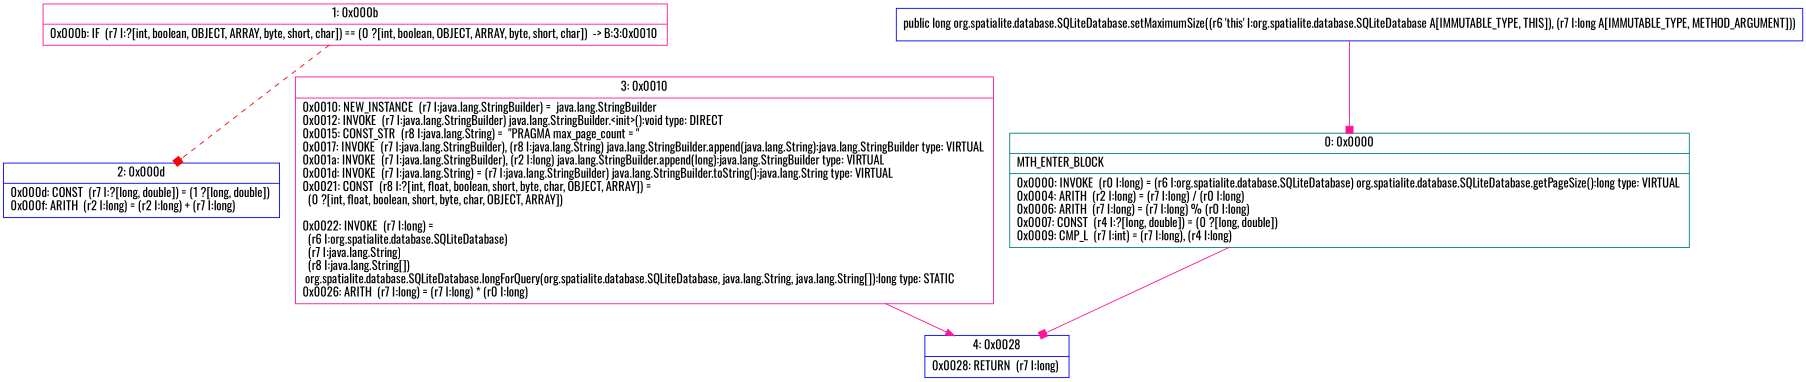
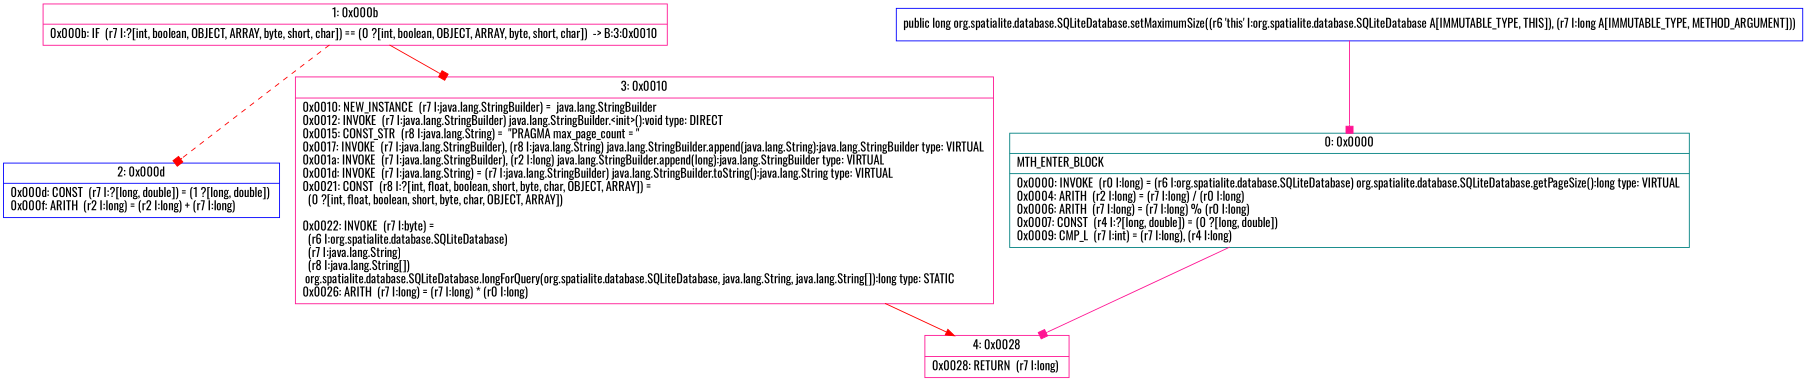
edge "1: 0x000b" -> "3: 0x0010": added
node "3: 0x0010": text "0x0022: INVOKE  (r7 I:long) =" -> "0x0022: INVOKE  (r7 I:byte) ="
edge "3: 0x0010" -> "4: 0x0028": color deeppink -> red
node "4: 0x0028": color blue -> deeppink
